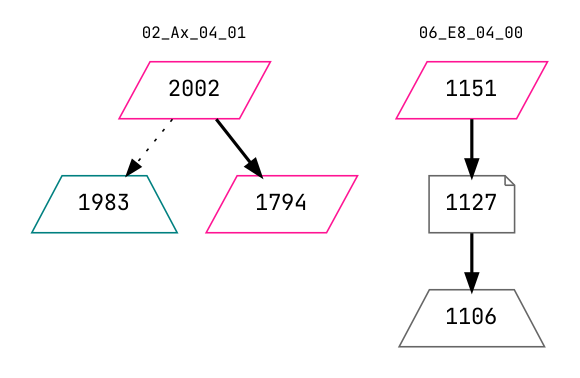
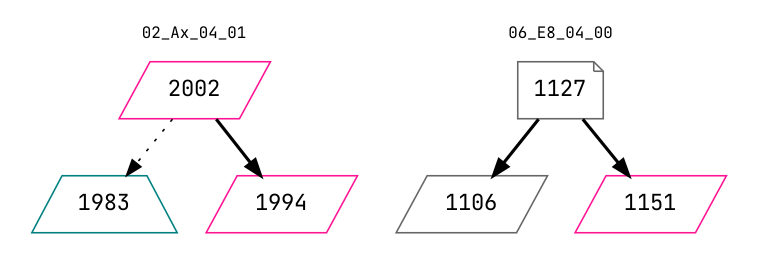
edge "1151" -> "1127": reversed
node "1794": label "1794" -> "1994"
node "1106": shape trapezium -> parallelogram
